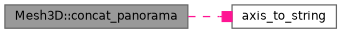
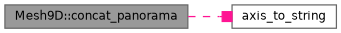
node "Mesh3D::concat_panorama": label "Mesh3D::concat_panorama" -> "Mesh9D::concat_panorama"
